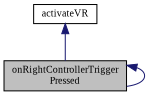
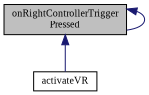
edge "onRightControllerTrigger Pressed" -> "activateVR": reversed
